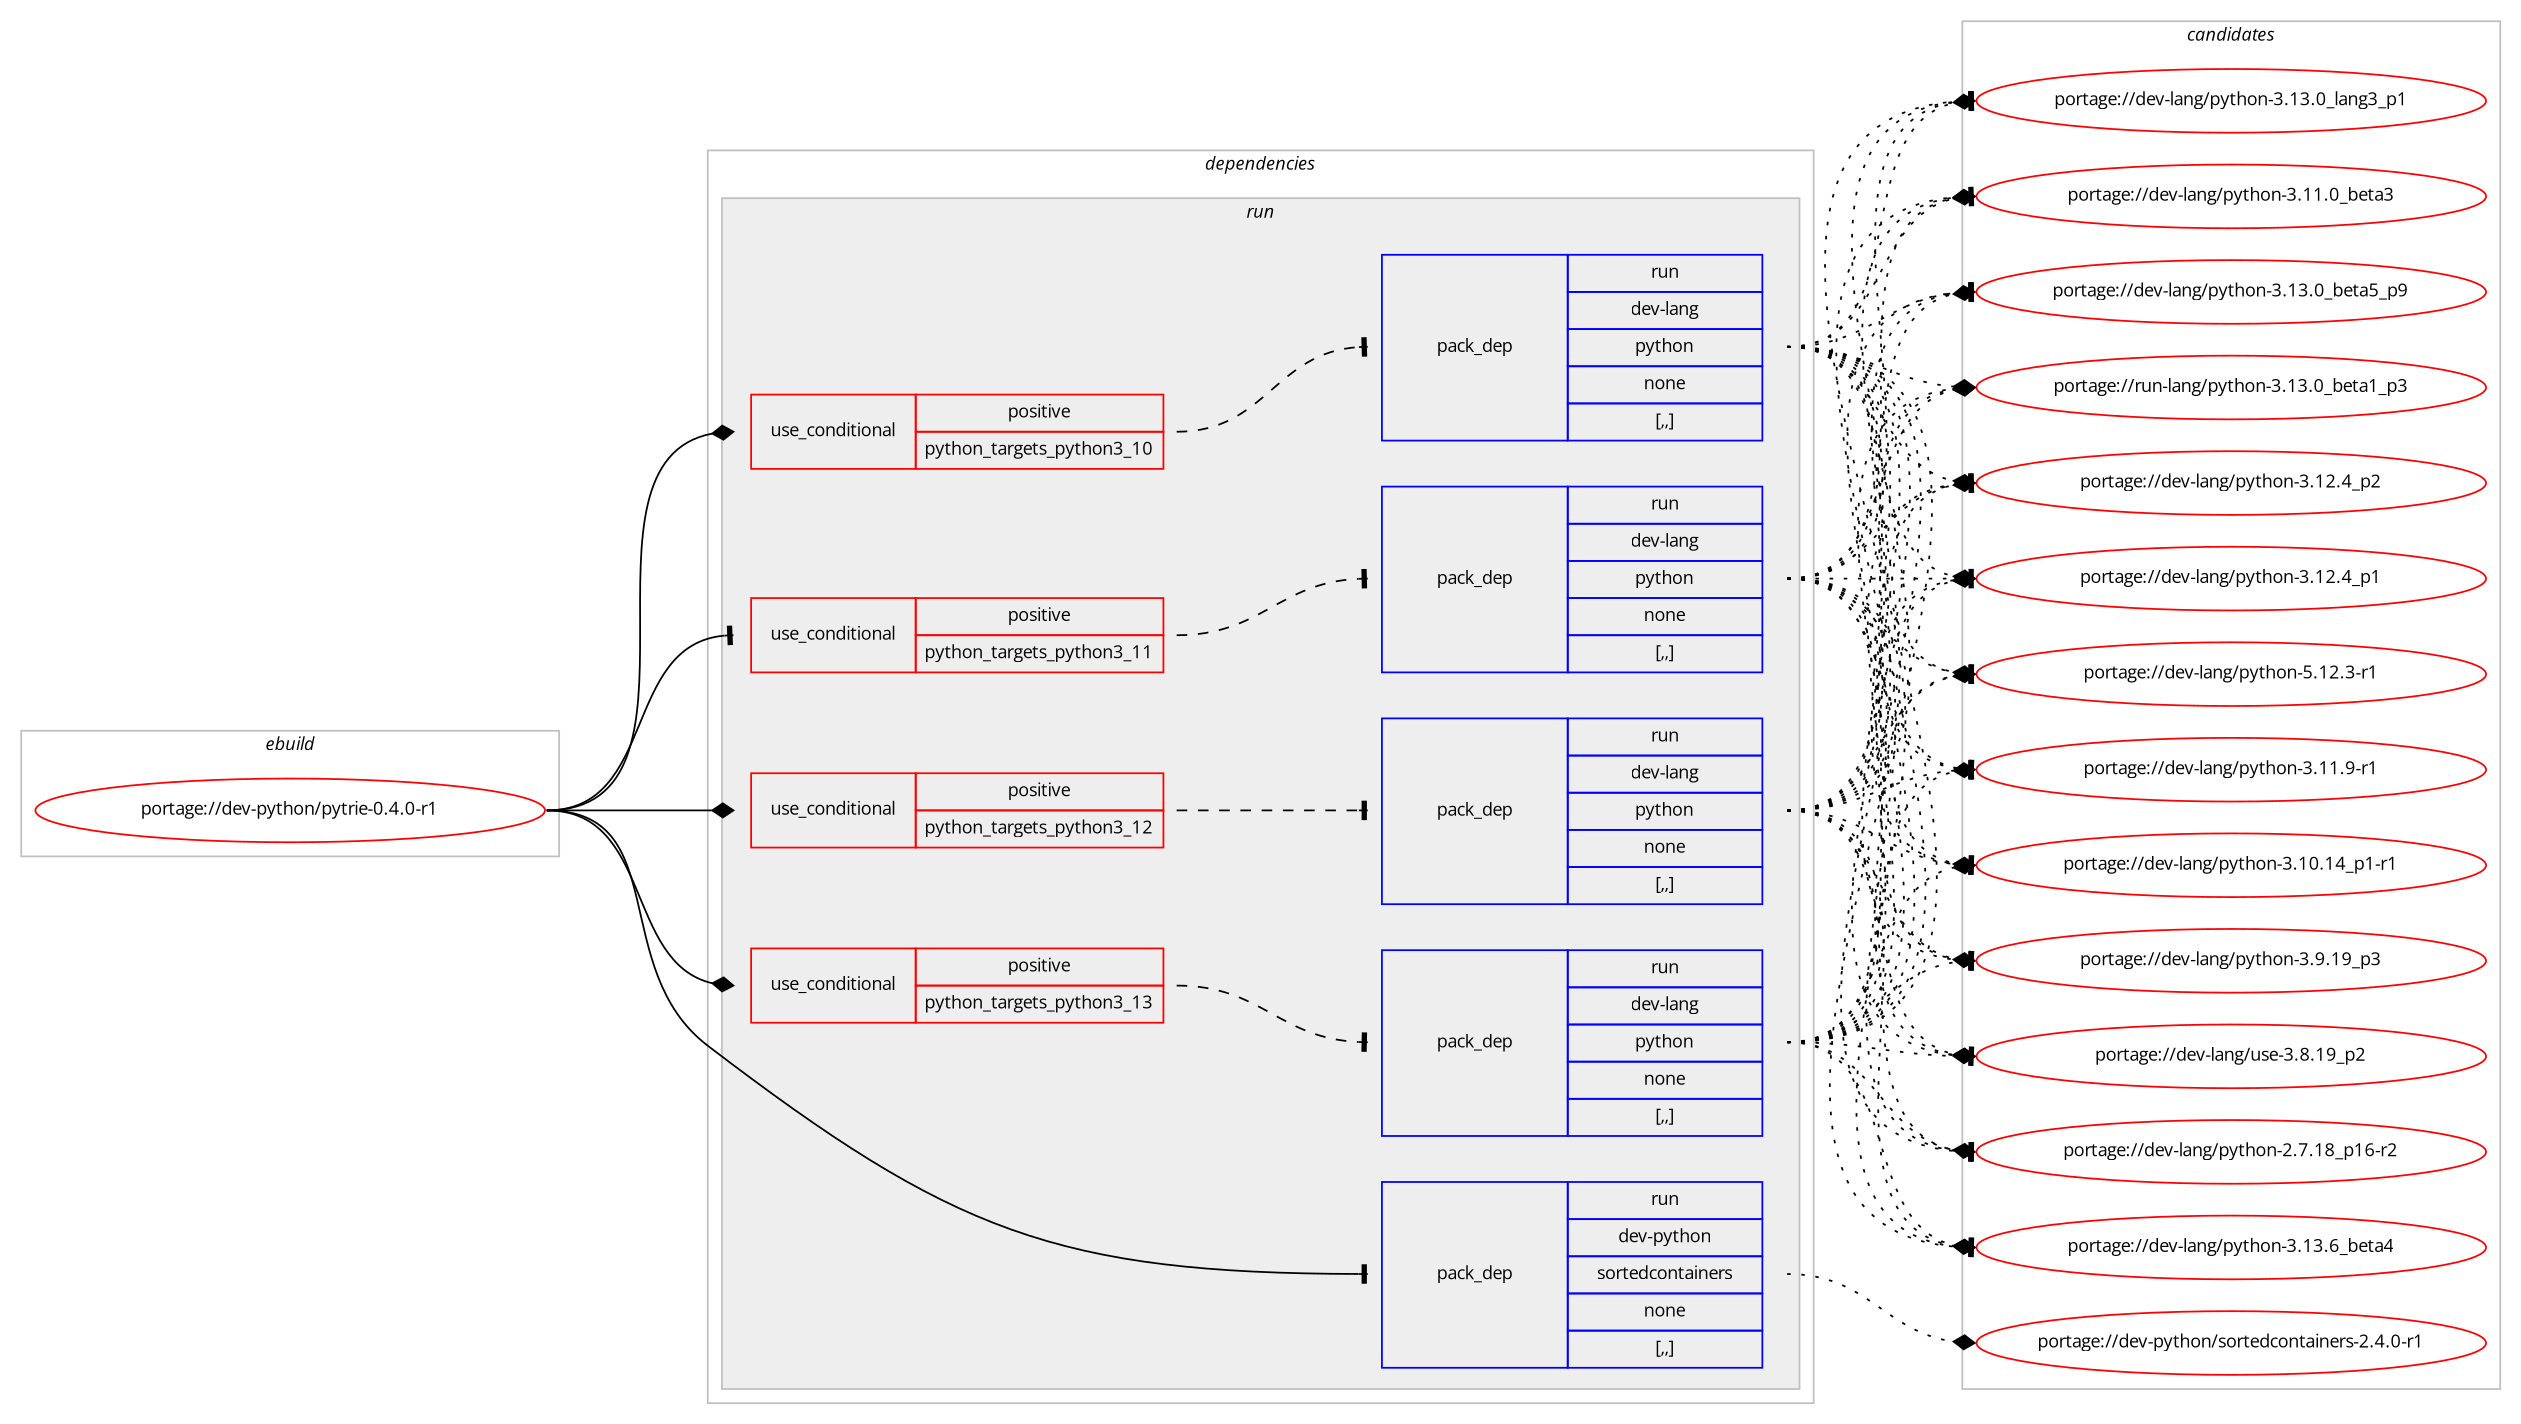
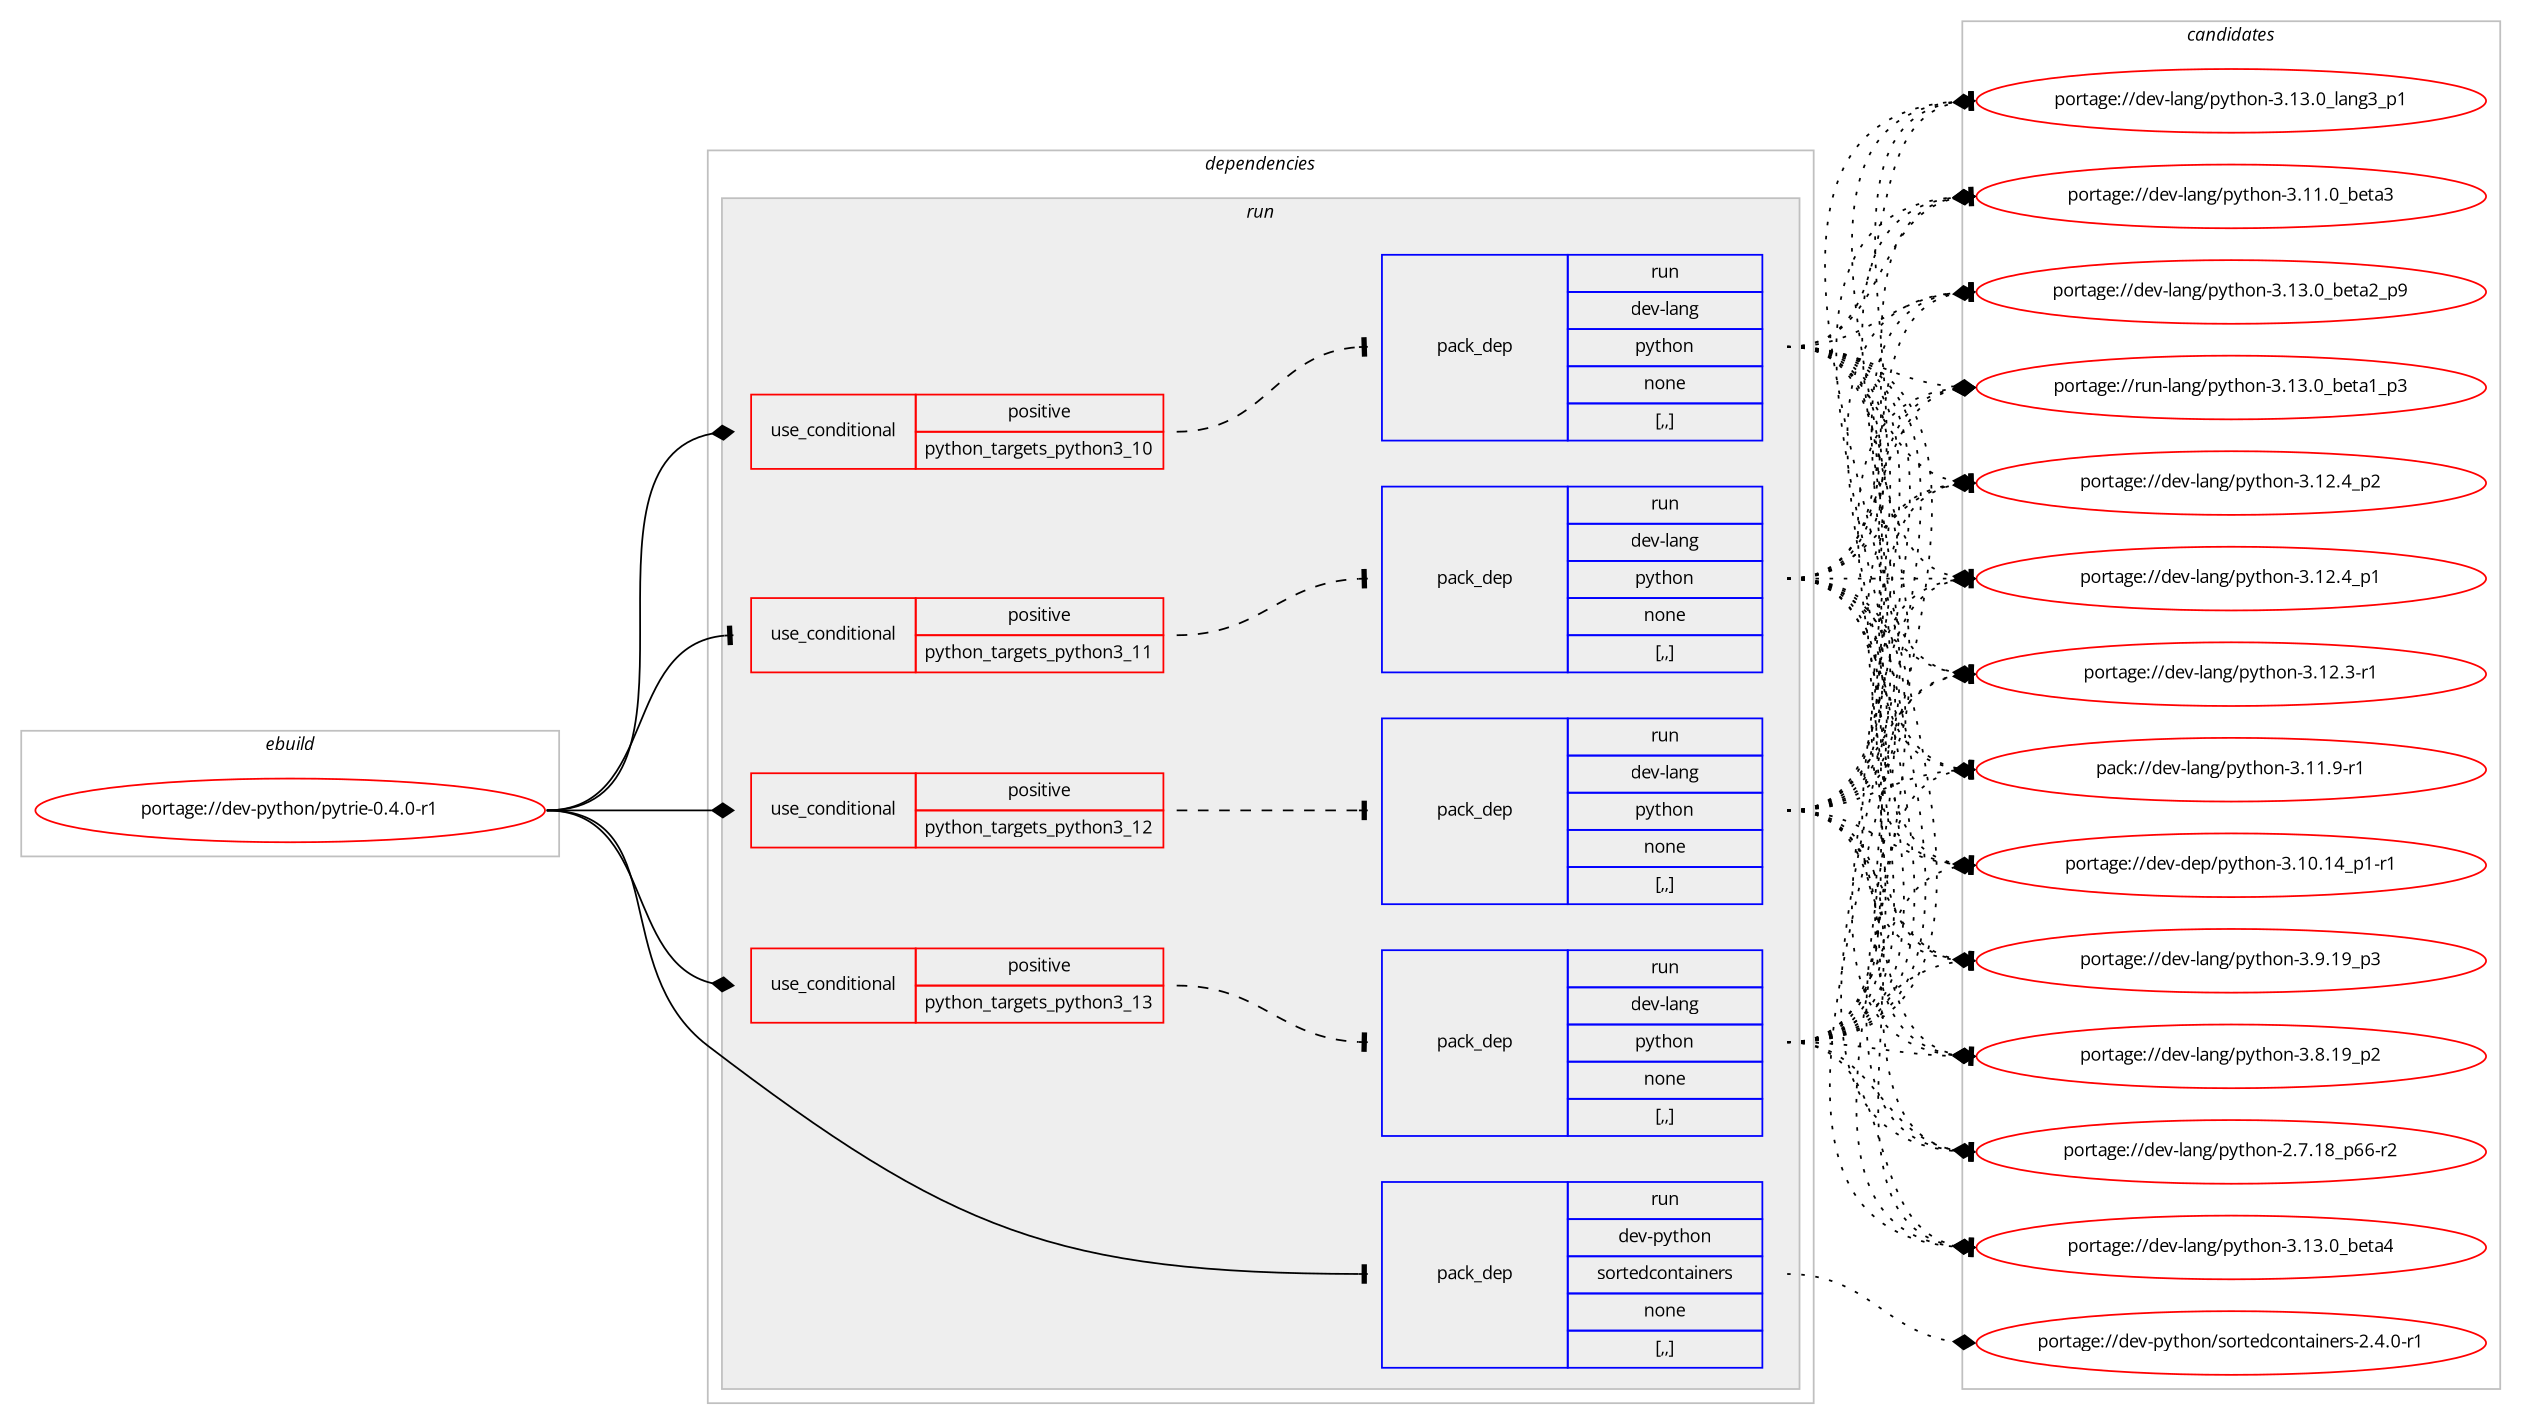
node "portage://dev-lang/python-3.13.0_beta5_p9": label "portage://dev-lang/python-3.13.0_beta5_p9" -> "portage://dev-lang/python-3.13.0_beta2_p9"
node "portage://dev-lang/python-5.12.3-r1": label "portage://dev-lang/python-5.12.3-r1" -> "portage://dev-lang/python-3.12.3-r1"
node "portage://dev-lang/python-3.11.9-r1": label "portage://dev-lang/python-3.11.9-r1" -> "pack://dev-lang/python-3.11.9-r1"
node "portage://dev-lang/python-3.10.14_p1-r1": label "portage://dev-lang/python-3.10.14_p1-r1" -> "portage://dev-dep/python-3.10.14_p1-r1"
node "portage://dev-lang/use-3.8.19_p2": label "portage://dev-lang/use-3.8.19_p2" -> "portage://dev-lang/python-3.8.19_p2"
node "portage://dev-lang/python-2.7.18_p16-r2": label "portage://dev-lang/python-2.7.18_p16-r2" -> "portage://dev-lang/python-2.7.18_p66-r2"
node "portage://dev-lang/python-3.13.6_beta4": label "portage://dev-lang/python-3.13.6_beta4" -> "portage://dev-lang/python-3.13.0_beta4"
